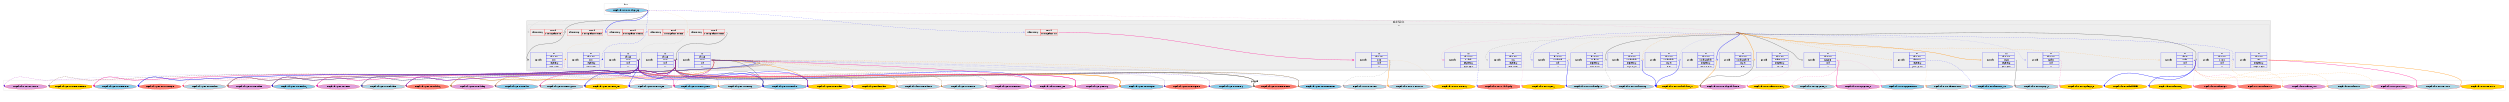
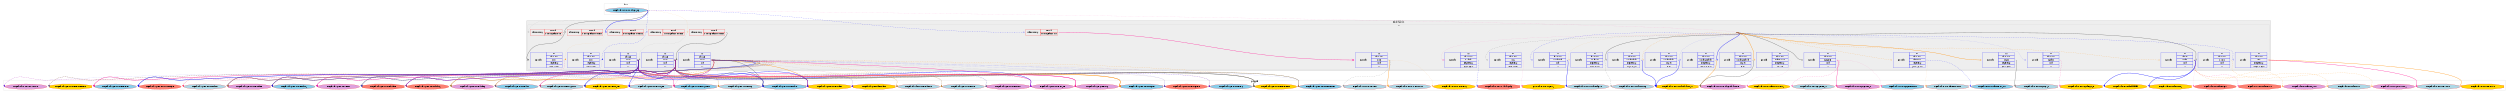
node "portage://dev-lang/python-3.9.19_p3": fillcolor lightblue -> salmon
node "portage://dev-use/python-3.12.4_p3": label "portage://dev-use/python-3.12.4_p3" -> "portage://dev-lang/python-3.12.4_p3"
node "portage://dev-lang/python-3.13.0_rc1_p2": fillcolor salmon -> gold
node "portage://dev-python/jinja-3.1.4": label "portage://dev-python/jinja-3.1.4" -> "async://dev-python/jinja-3.1.4"
node "portage://dev-python/setuptools-74.1.2": label "portage://dev-python/setuptools-74.1.2" -> "portage://lsp-python/setuptools-74.1.2"
